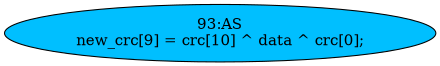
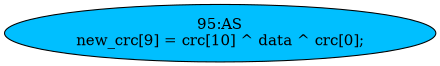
node "93:AS new_crc[9] = crc[10] ^ data ^ crc[0];": label "93:AS new_crc[9] = crc[10] ^ data ^ crc[0];" -> "95:AS new_crc[9] = crc[10] ^ data ^ crc[0];"
